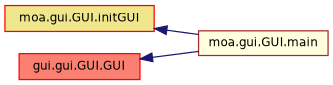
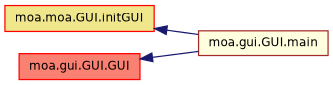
node "moa.gui.GUI.initGUI": label "moa.gui.GUI.initGUI" -> "moa.moa.GUI.initGUI"
node "gui.gui.GUI.GUI": label "gui.gui.GUI.GUI" -> "moa.gui.GUI.GUI"
